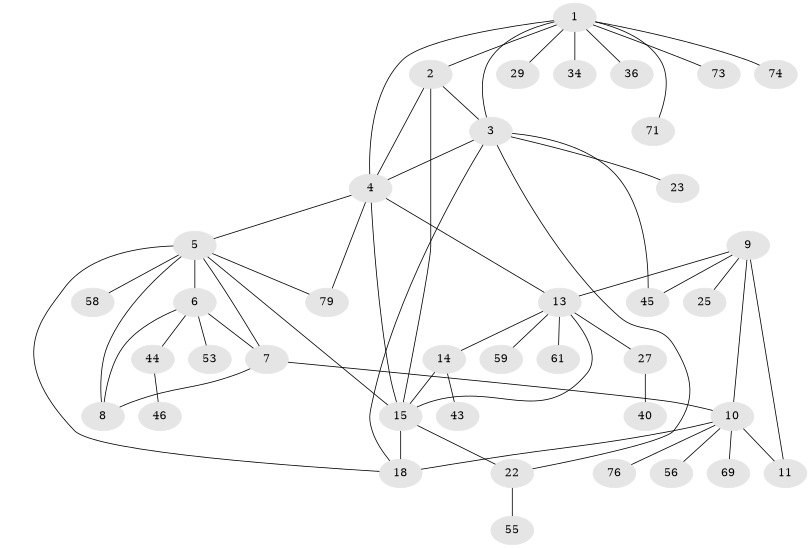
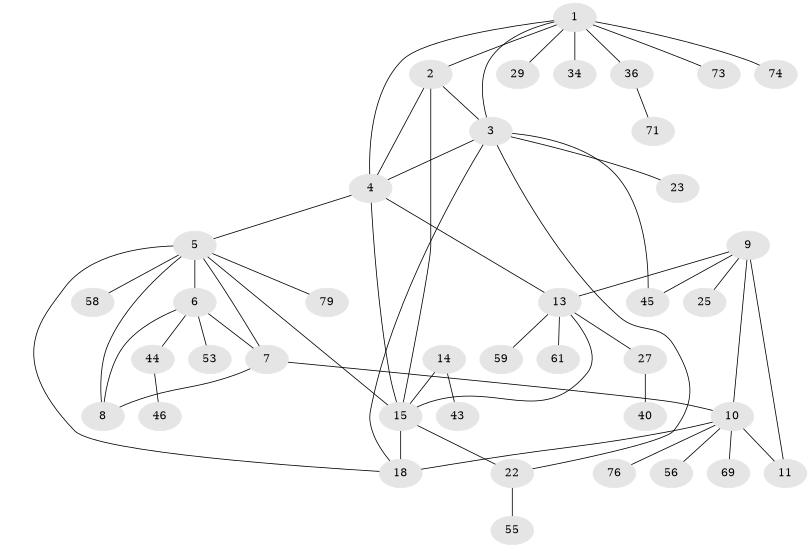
edge "1" -- "71": now "36" -- "71"
edge "4" -- "79": removed
edge "13" -- "14": removed
